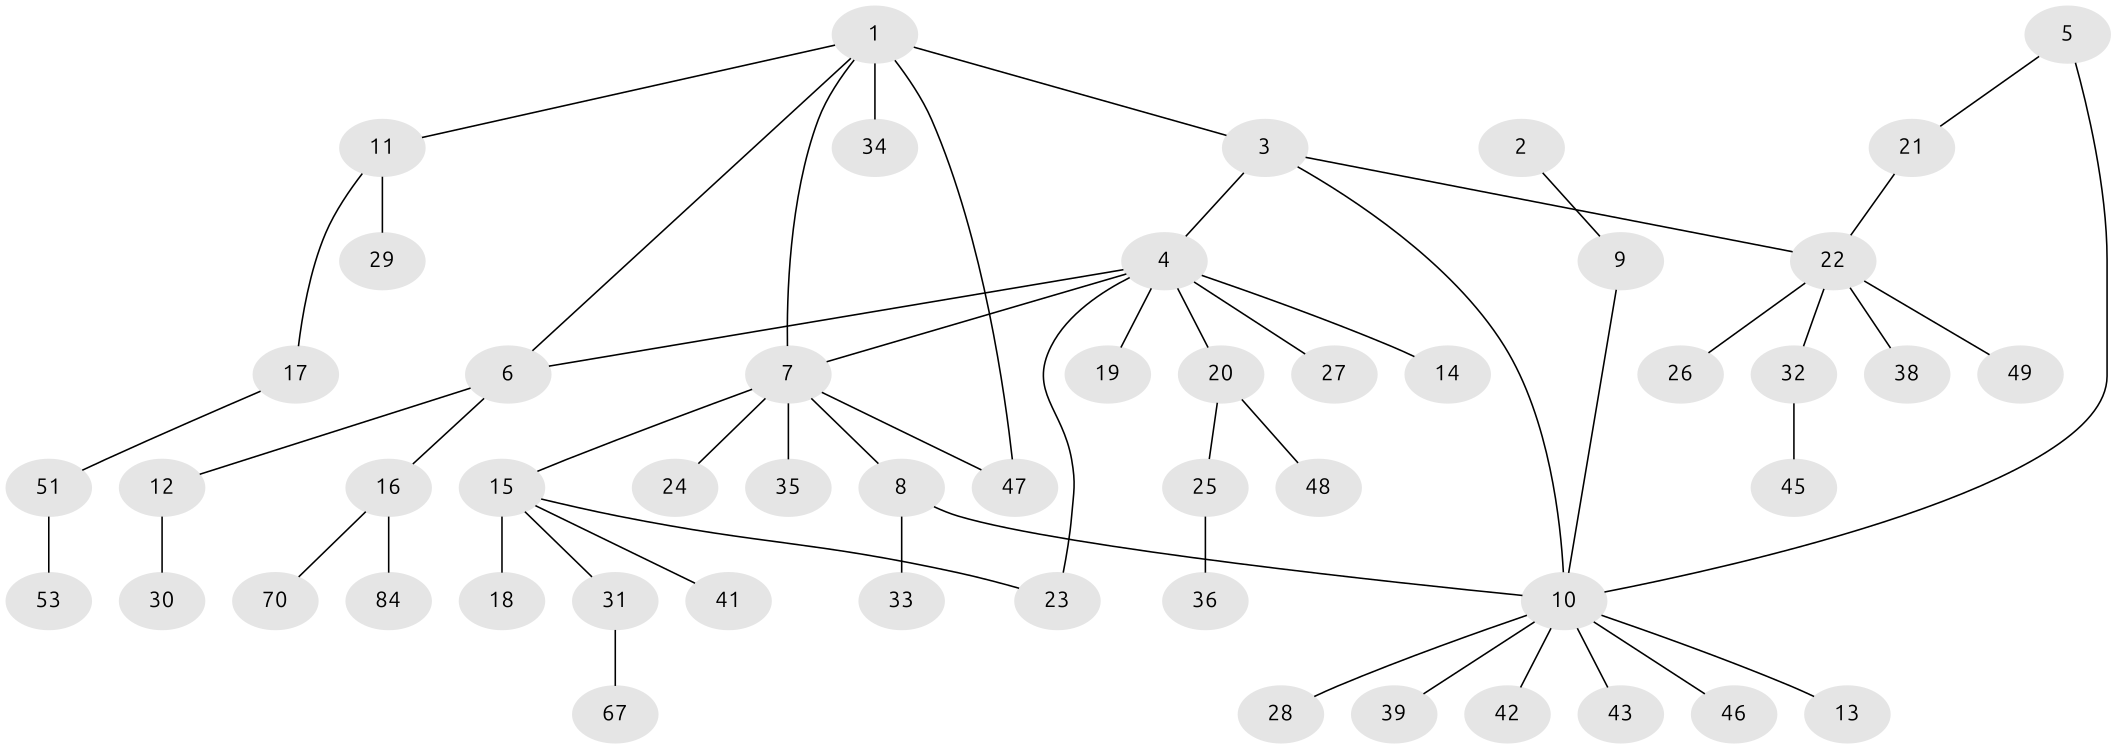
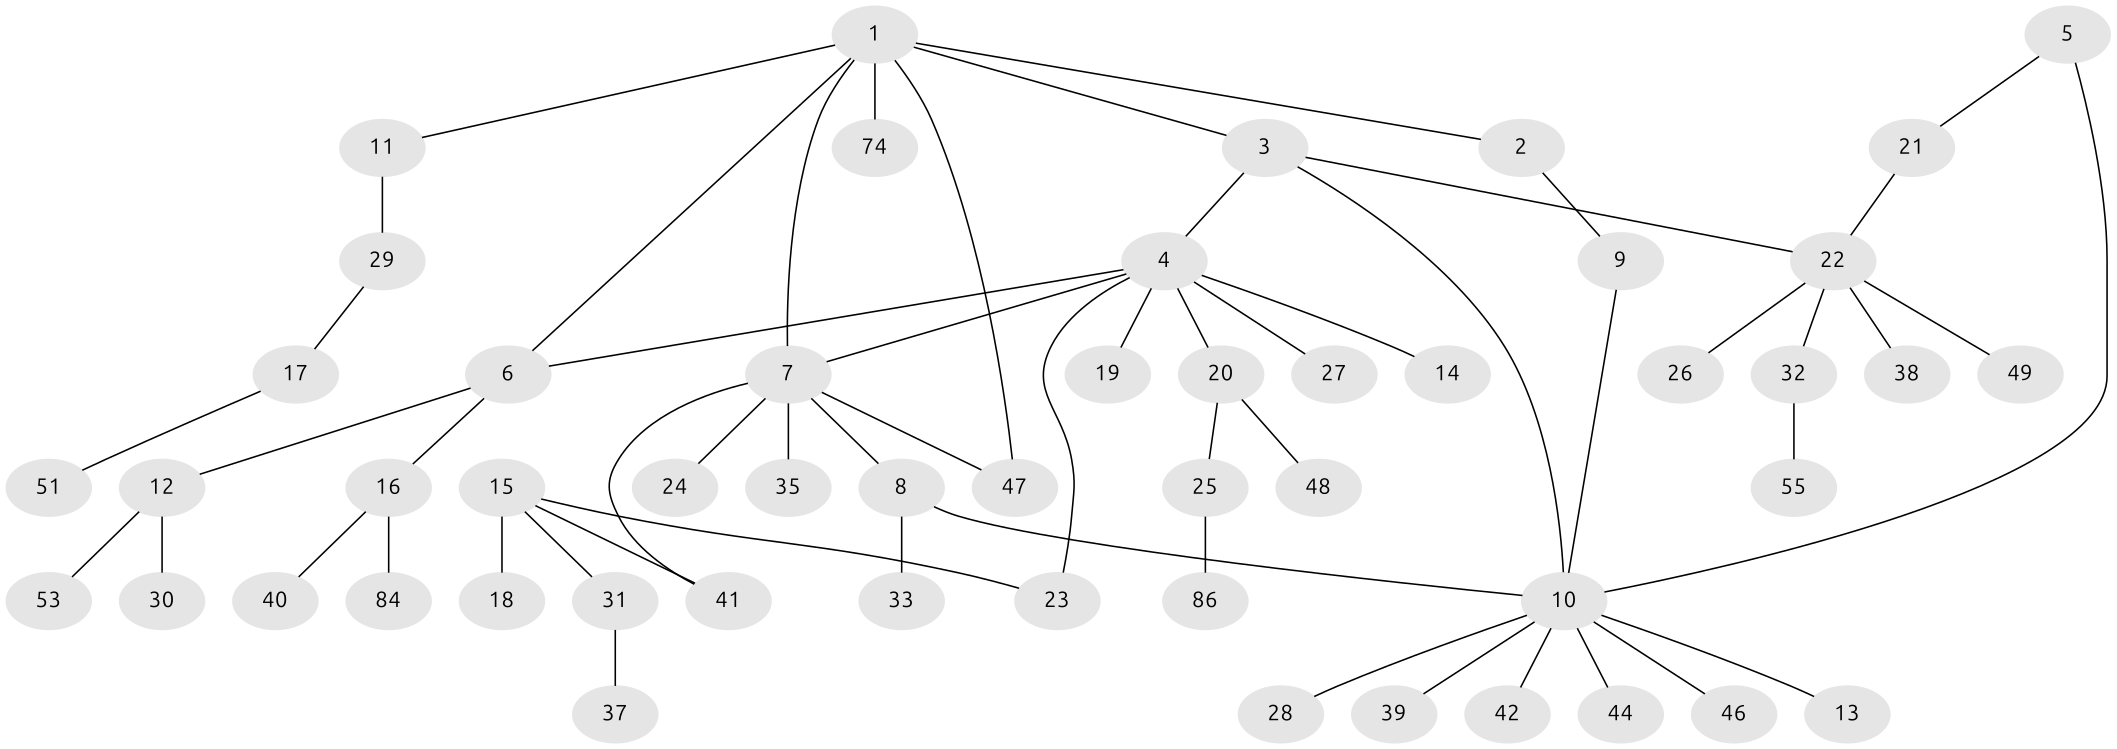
edge "1" -- "2": added
node "34": label "34" -> "74"
edge "11" -- "17": now "29" -- "17"
edge "7" -- "15": now "7" -- "41"
node "45": label "45" -> "55"
edge "51" -- "53": now "12" -- "53"
node "70": label "70" -> "40"
node "36": label "36" -> "86"
node "67": label "67" -> "37"
node "43": label "43" -> "44"
